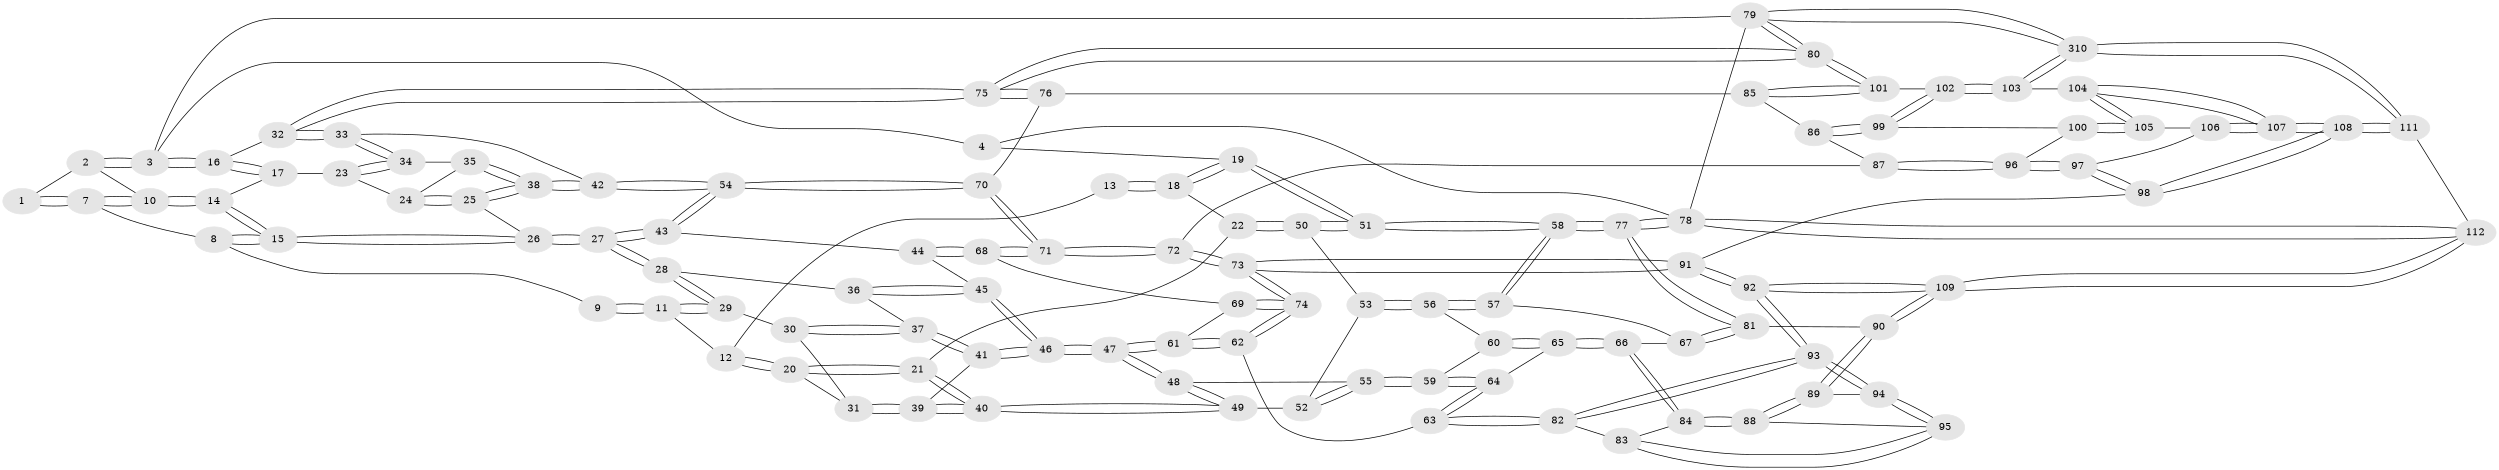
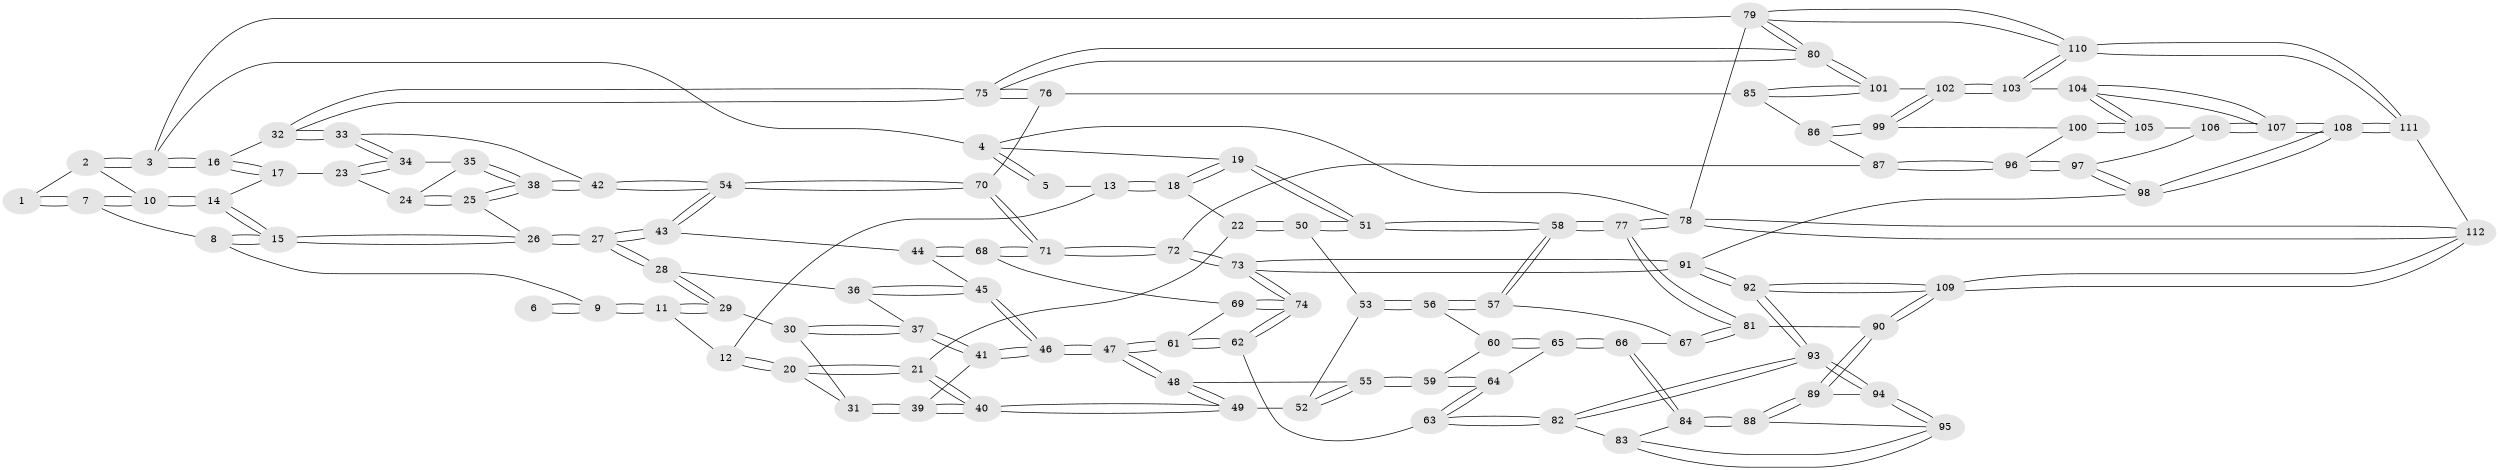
node "310": label "310" -> "110"
node "5": added
node "6": added
